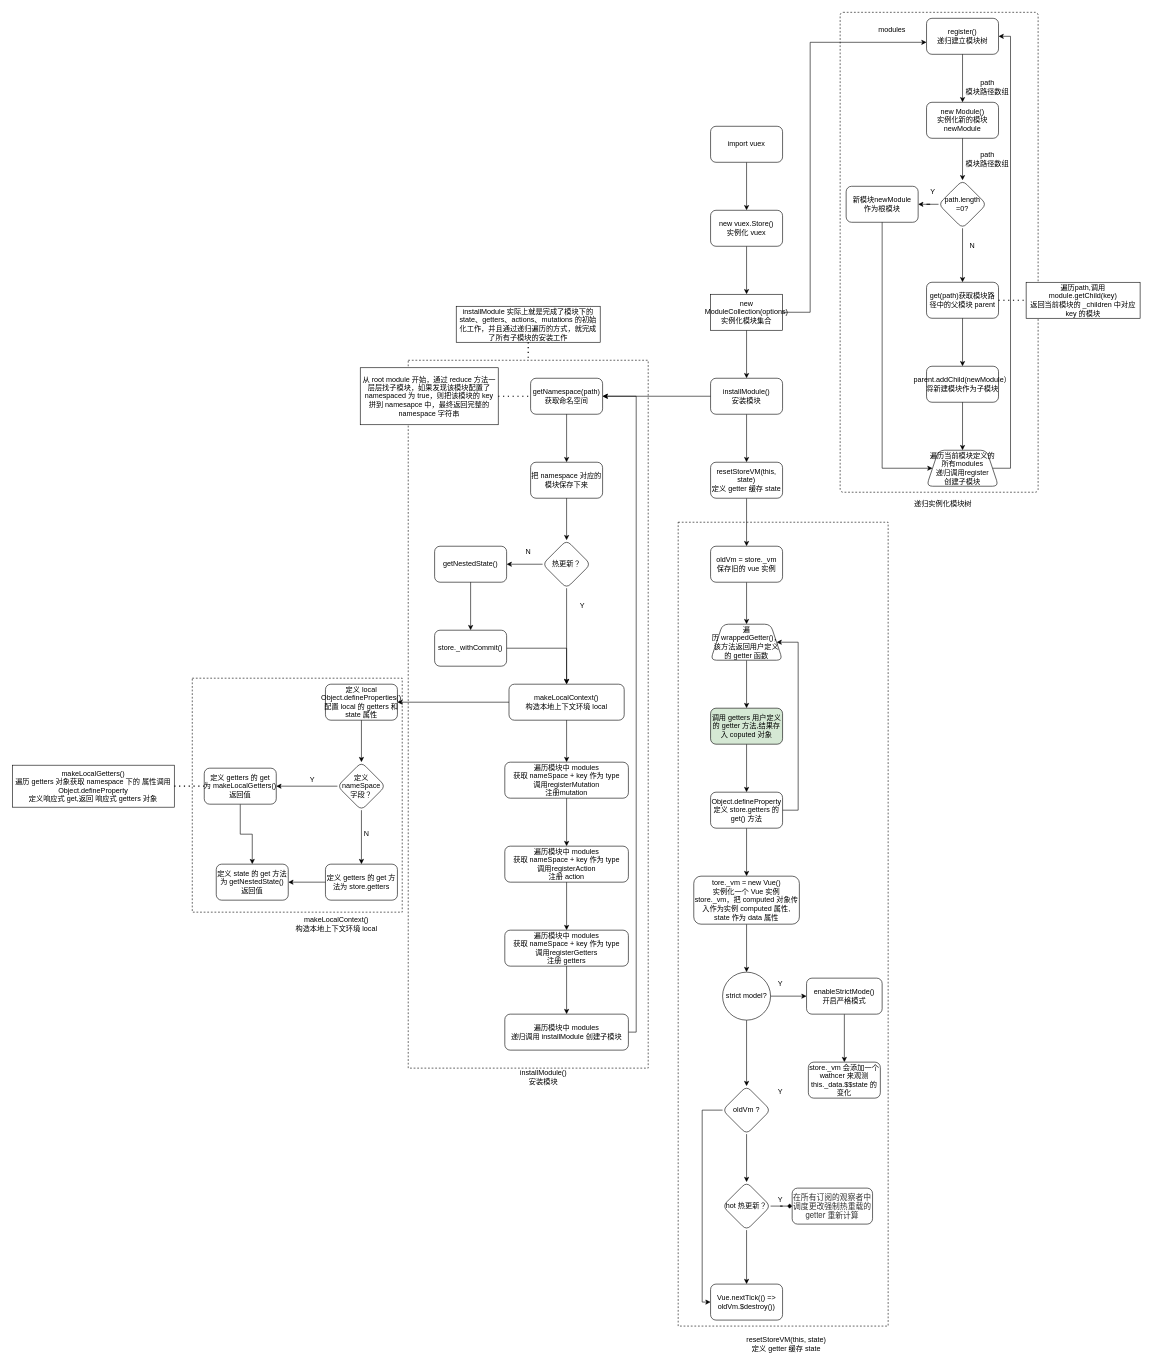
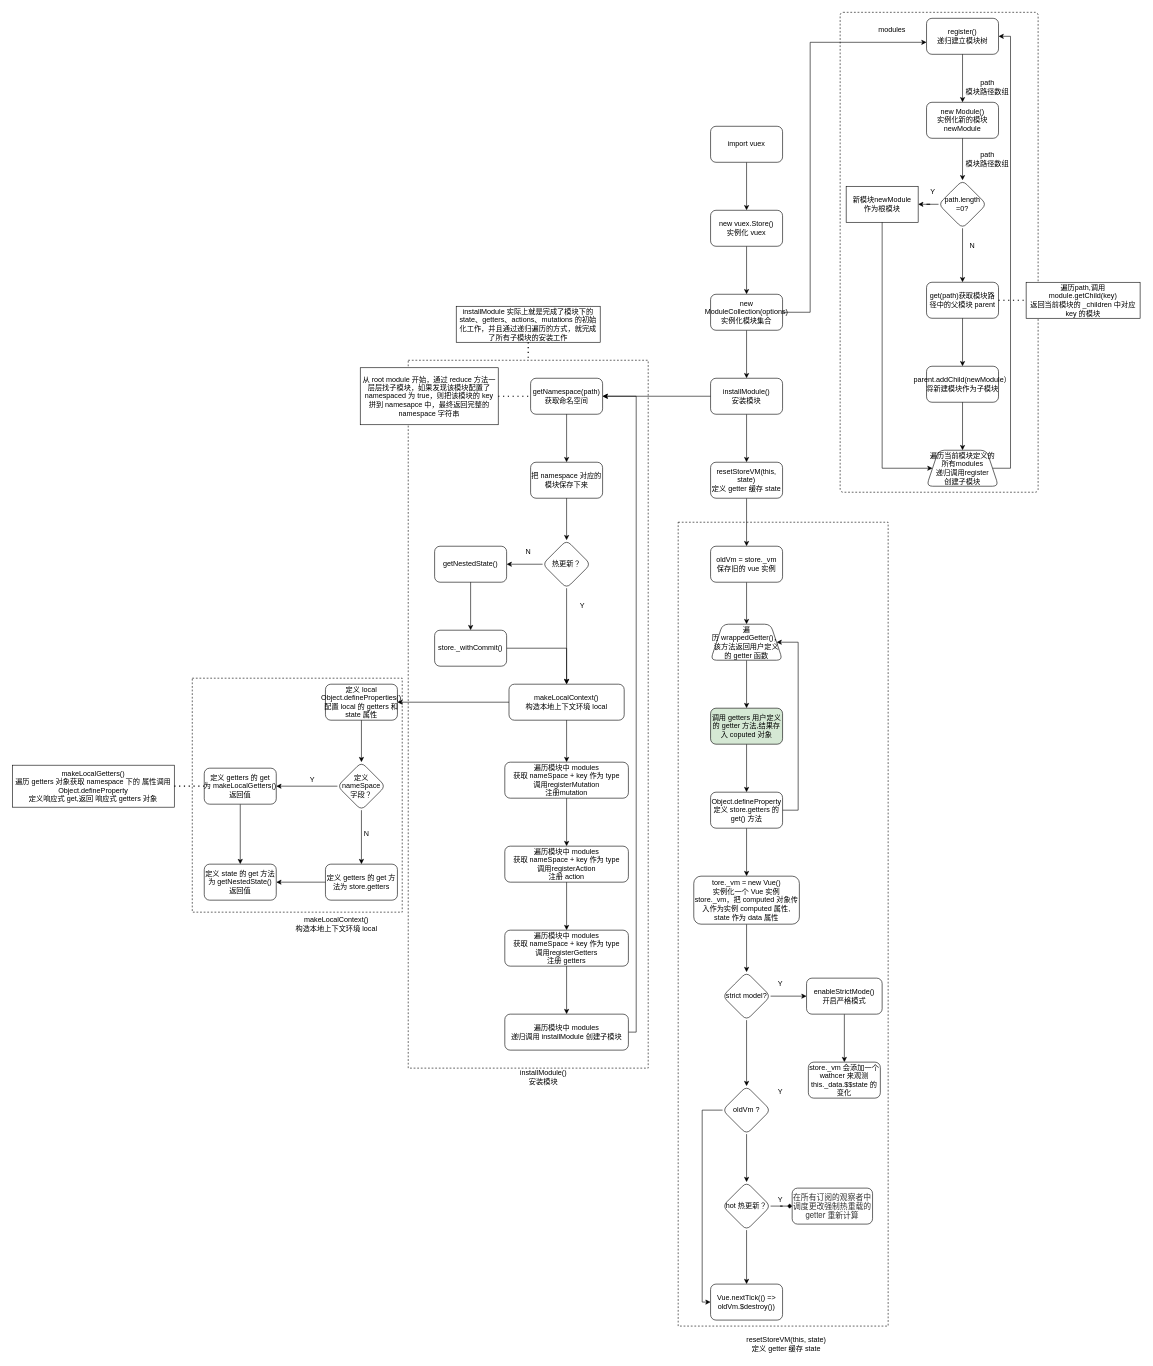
node "新模块newModule 作为根模块": shape rounded rectangle -> rectangle
node "new ModuleCollection(options) 实例化模块集合": shape rectangle -> rounded rectangle
node "递归实例化模块树": removed
node "定义 state 的 get 方法为 getNestedState() 返回值": moved (252, 882) -> (240, 882)
node "strict model?": shape ellipse -> diamond
